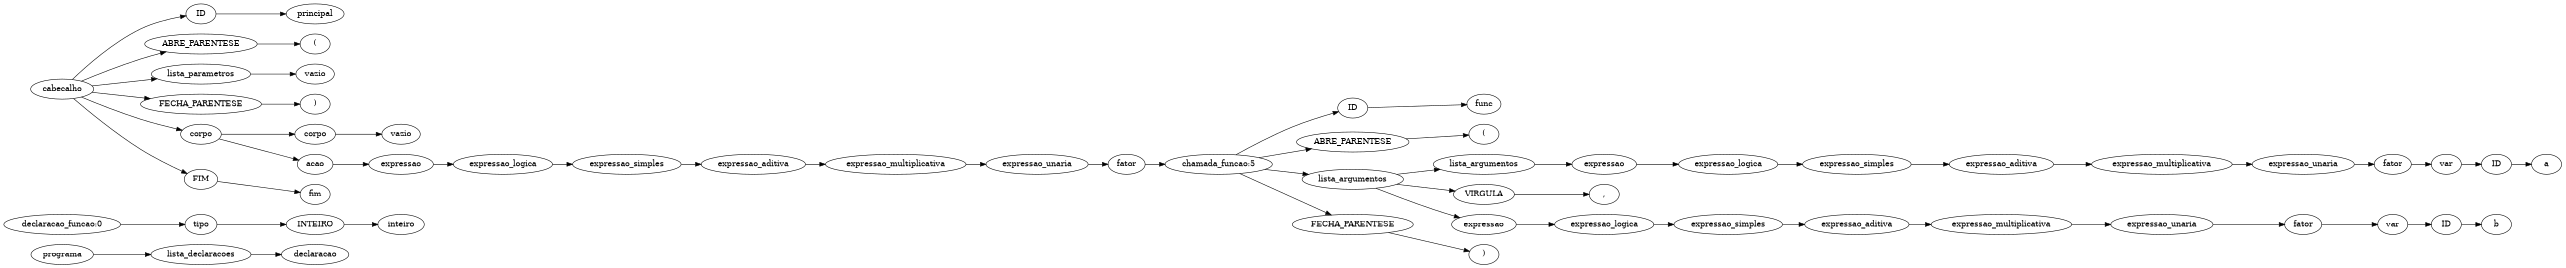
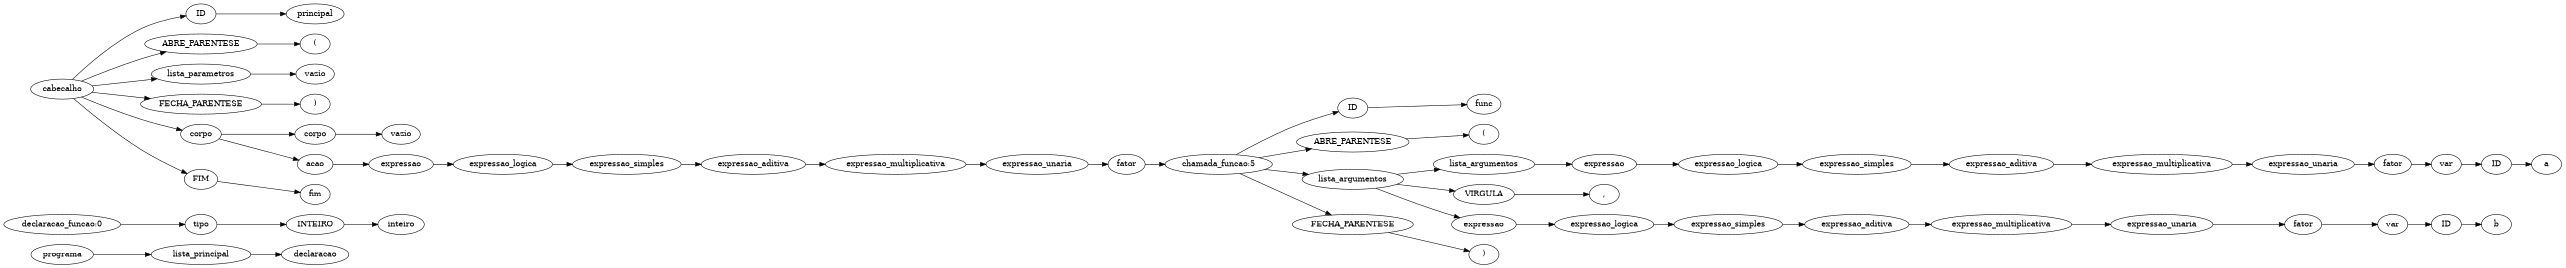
node "lista_declaracoes": label "lista_declaracoes" -> "lista_principal"
